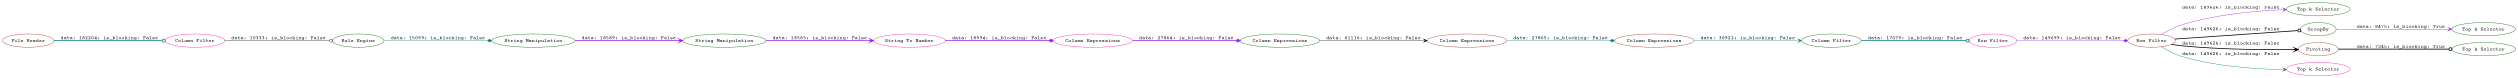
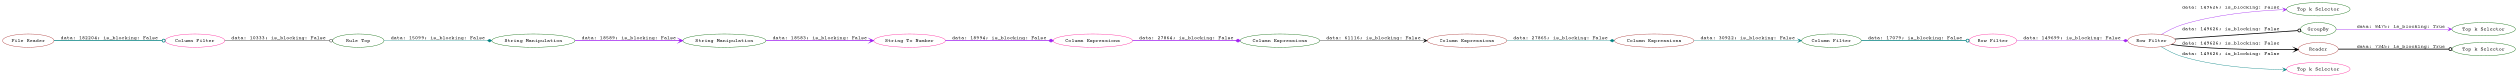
node "Rule Engine": label "Rule Engine" -> "Rule Top"
node "Pivoting": label "Pivoting" -> "Reader"
